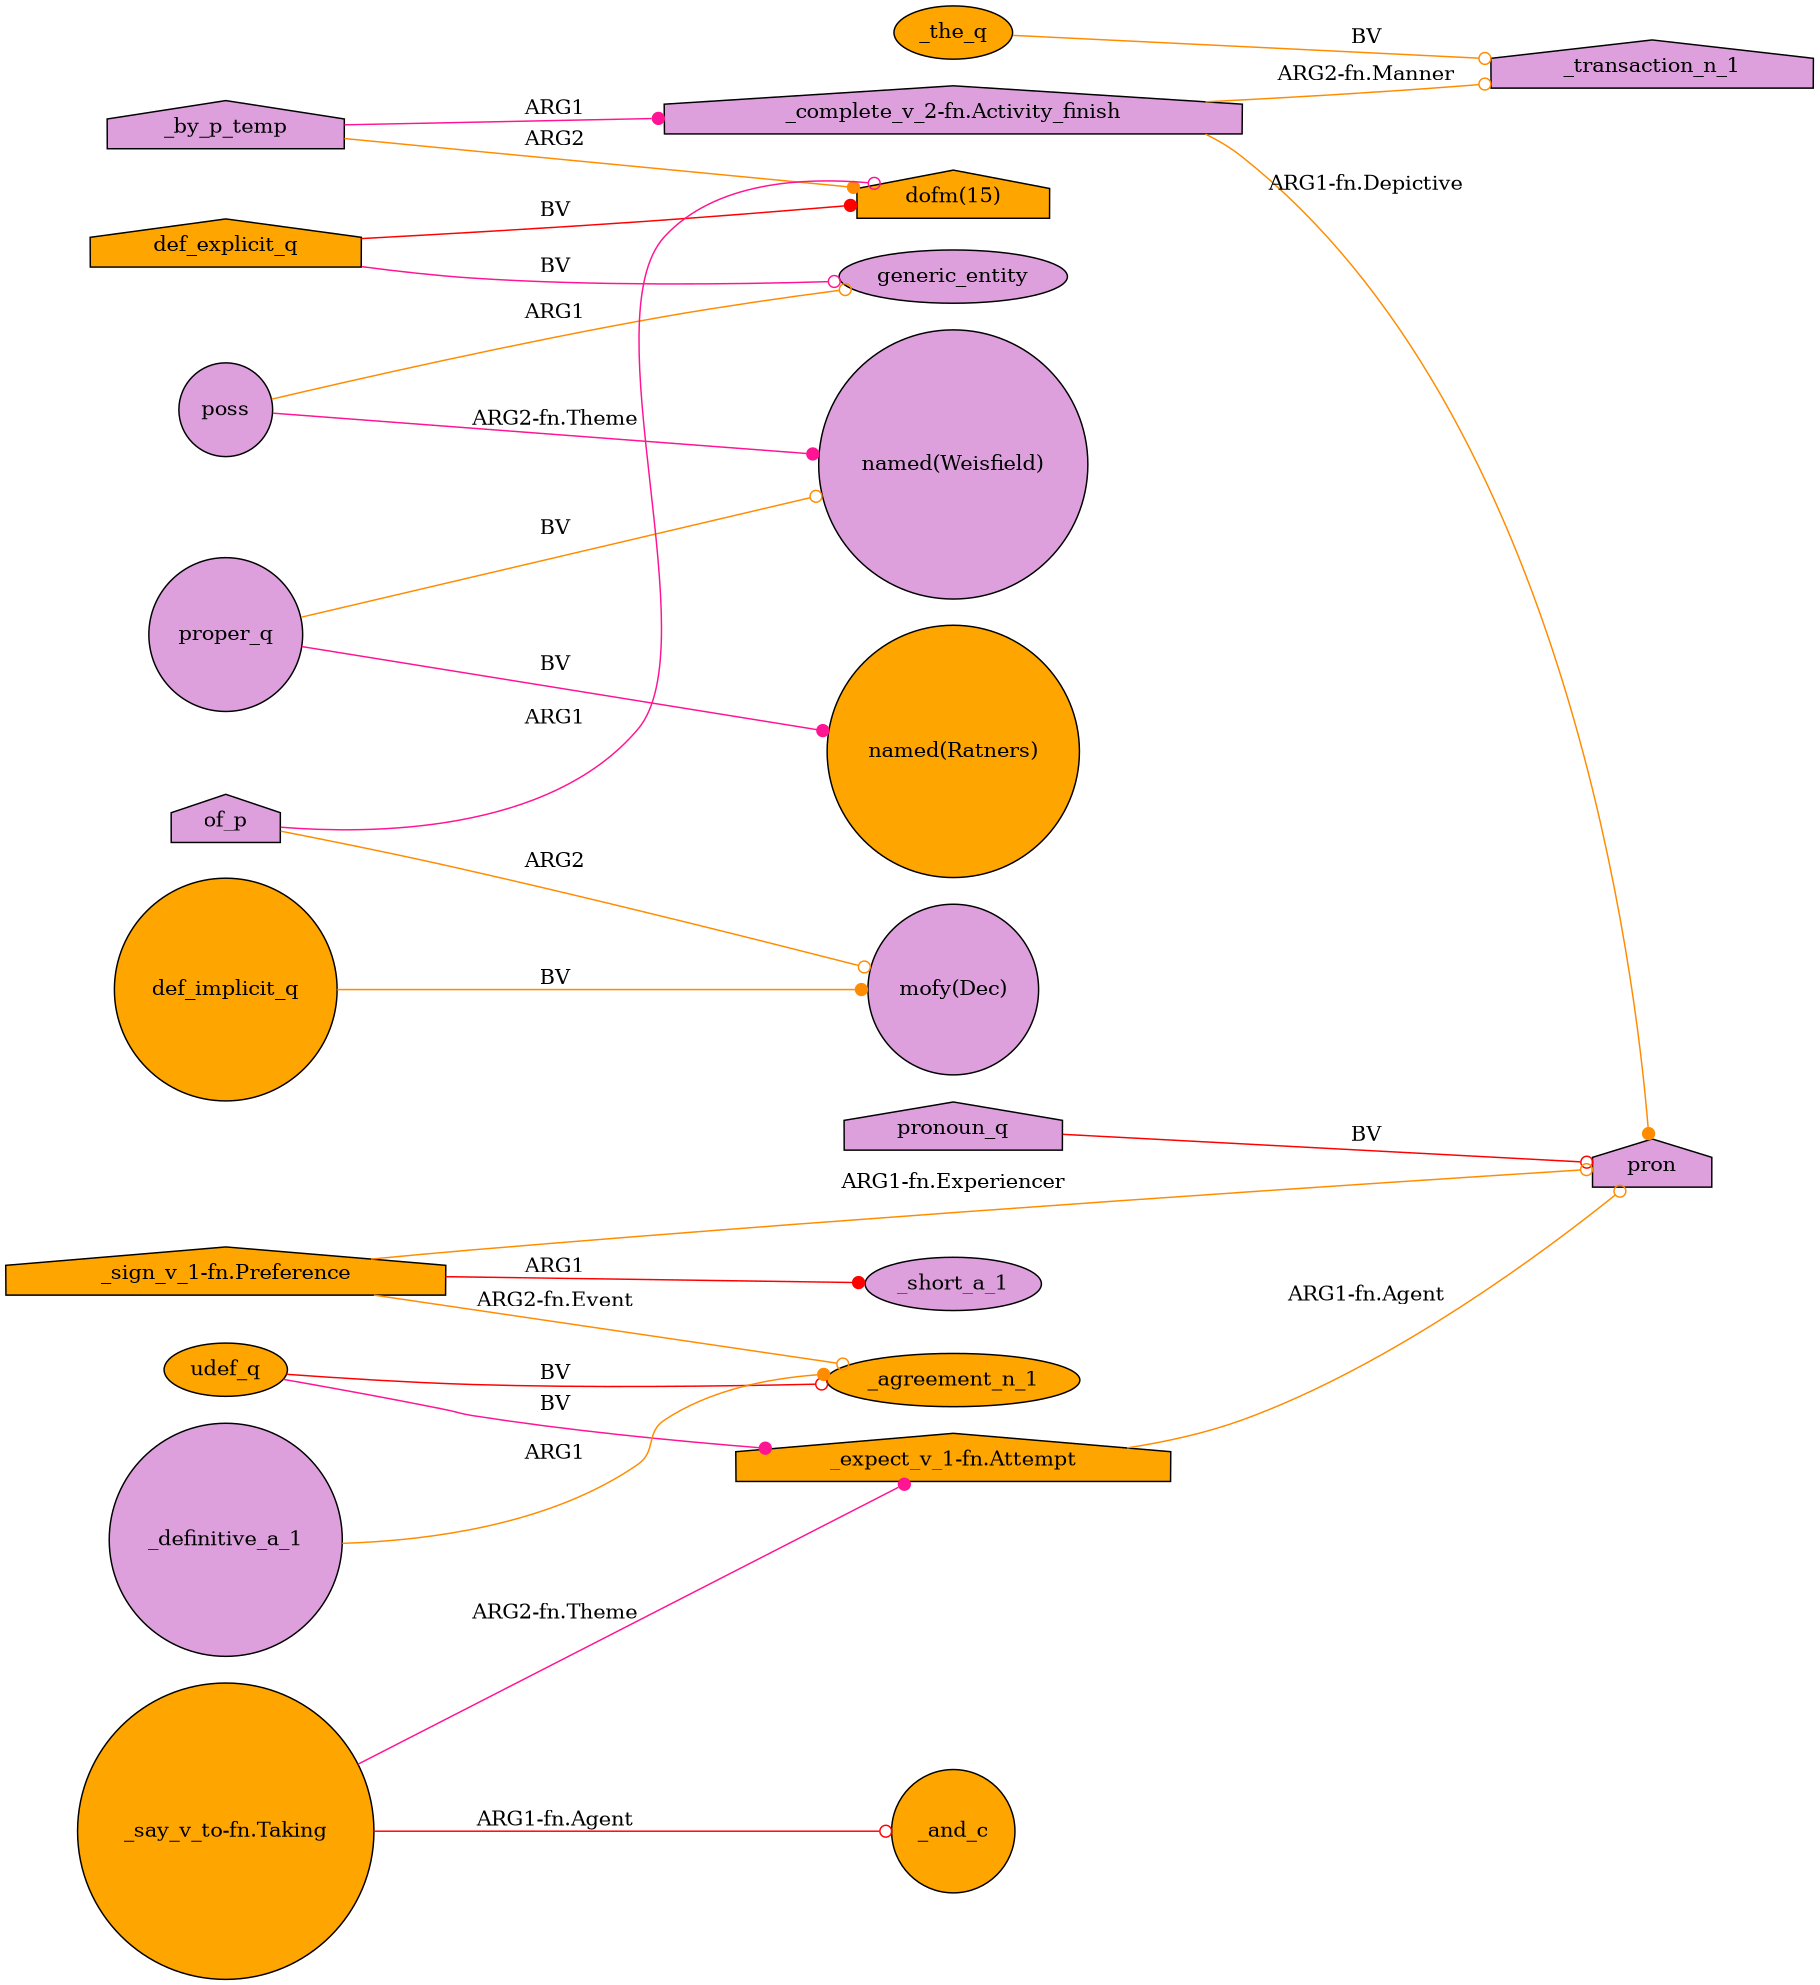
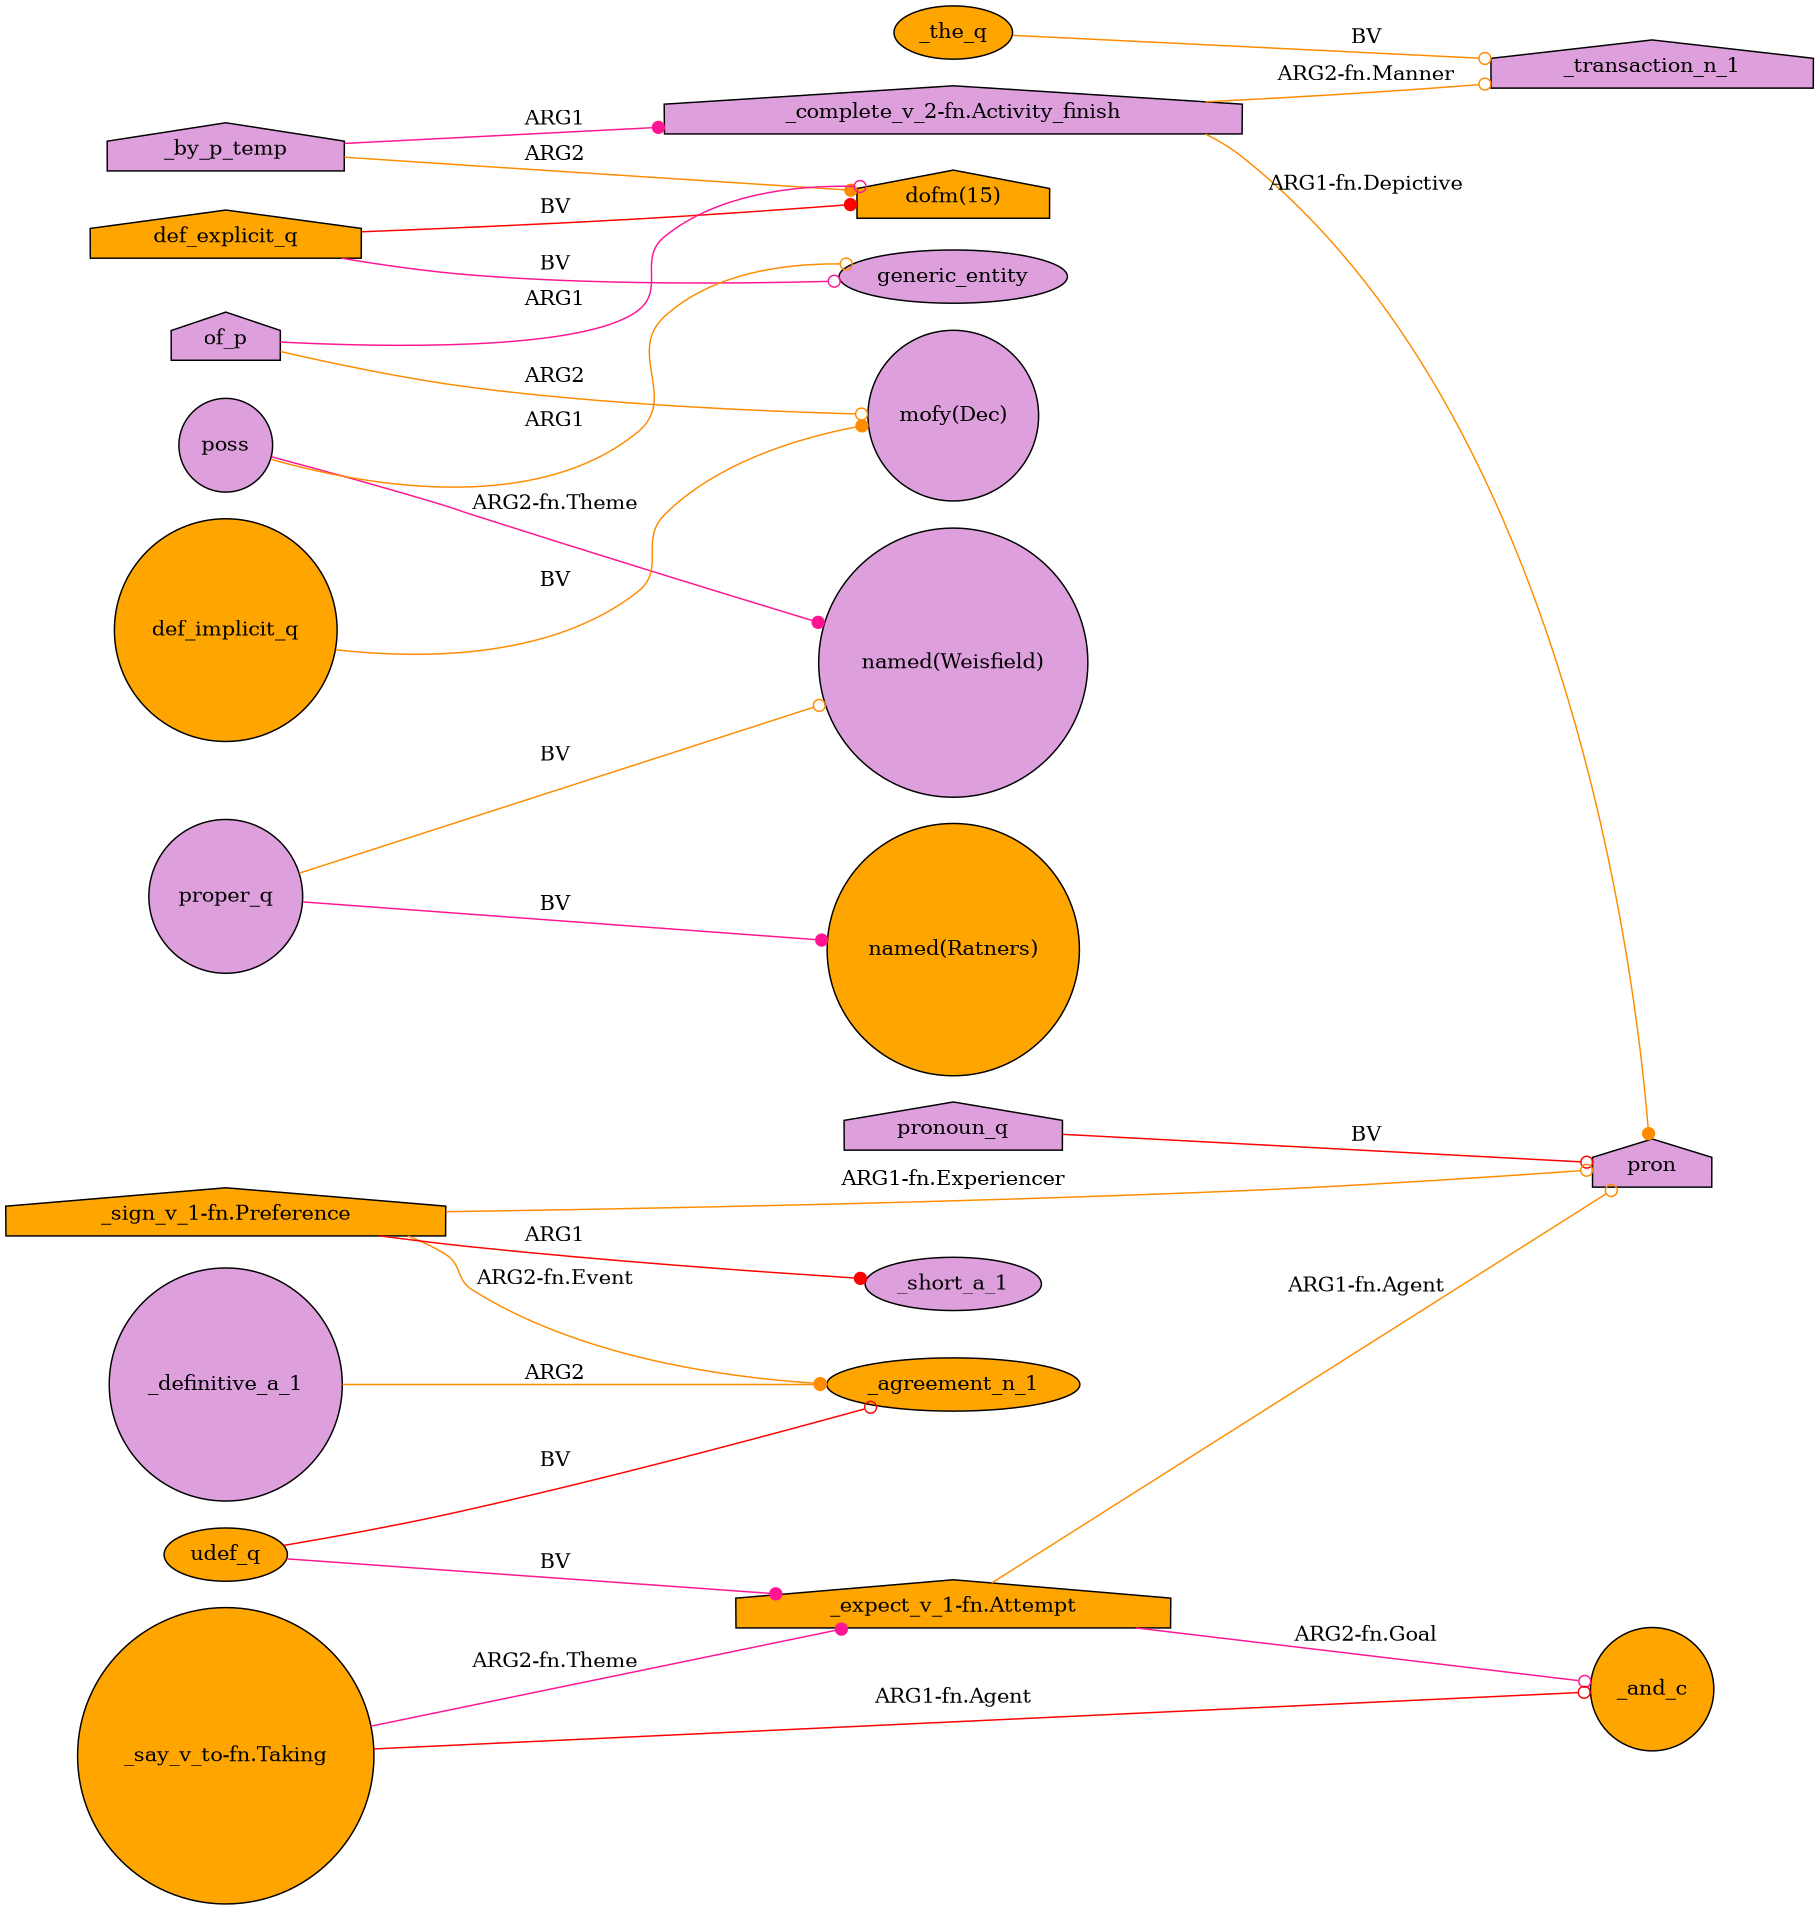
edge "_definitive_a_1" -> "_agreement_n_1": label "ARG1" -> "ARG2"
edge "_expect_v_1-fn.Attempt" -> "_and_c": added, label "ARG2-fn.Goal"
